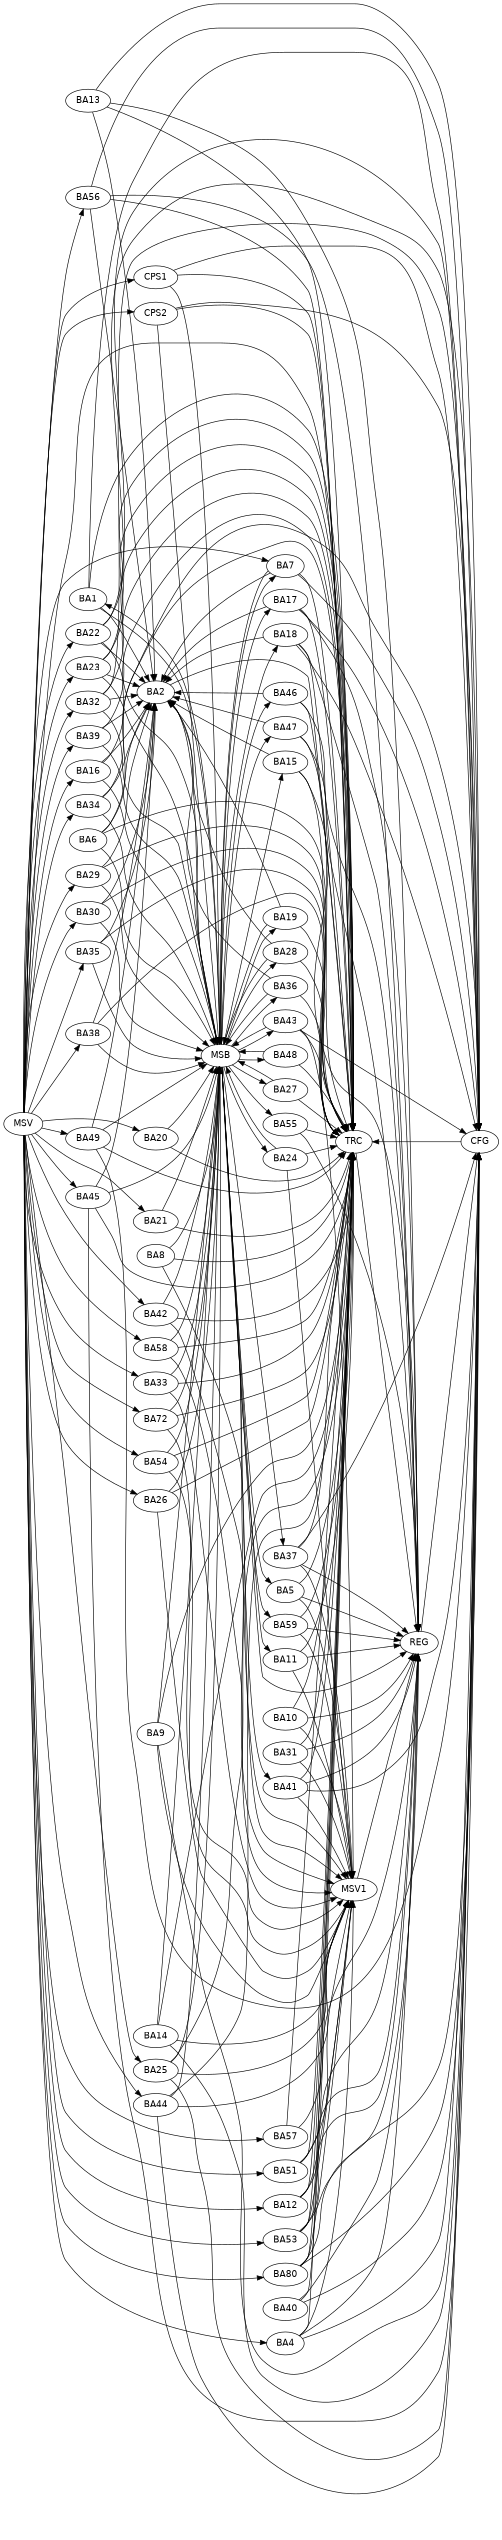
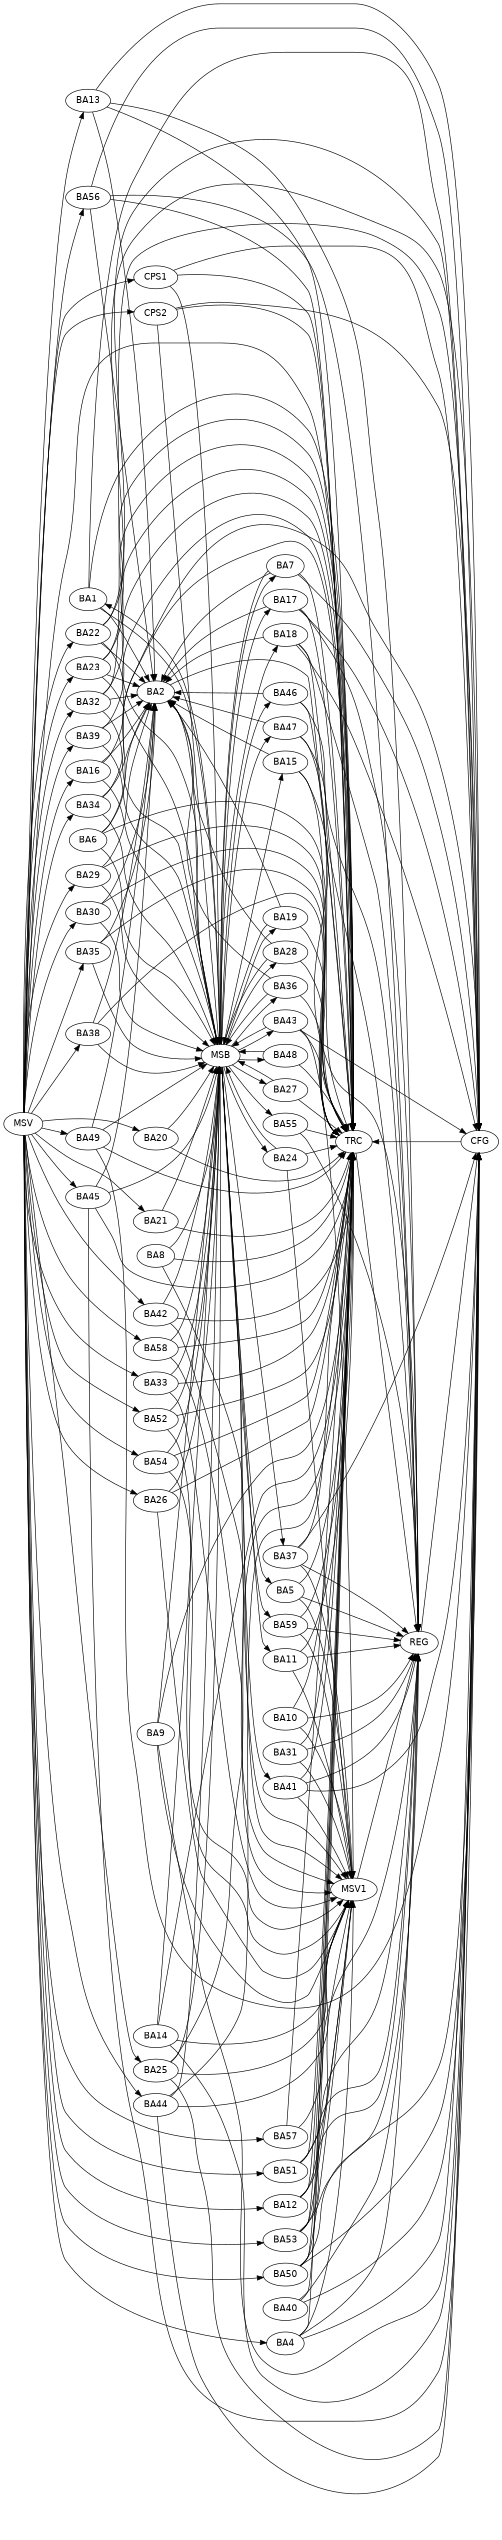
edge "MSV" -> "BA7": now "MSV" -> "BA13"
node "BA72": label "BA72" -> "BA52"
edge "MSB" -> "REG": removed
node "BA80": label "BA80" -> "BA50"
